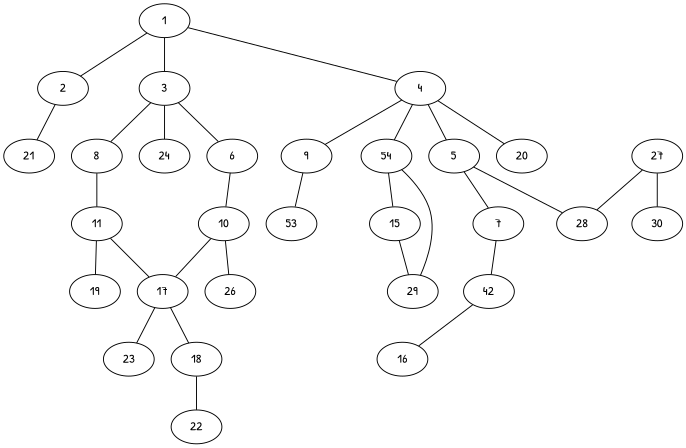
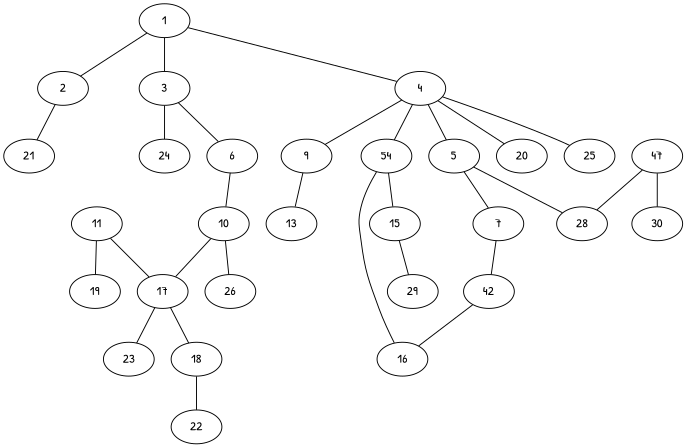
node "8": removed
node "25": added
node "27": label "27" -> "47"
edge "54" -- "29": now "54" -- "16"
node "53": label "53" -> "13"
